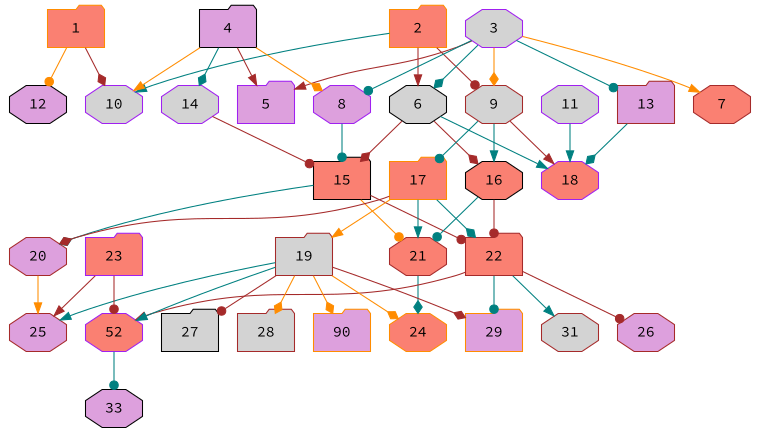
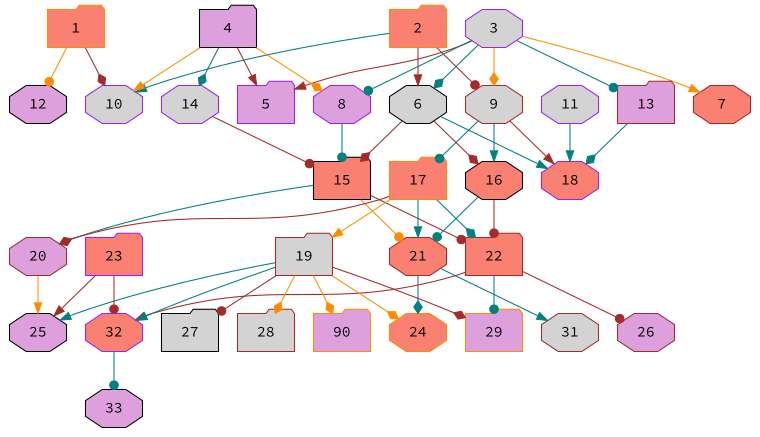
edge "22" -> "31": now "21" -> "31"
node "25": color brown -> black
node "52": label "52" -> "32"
